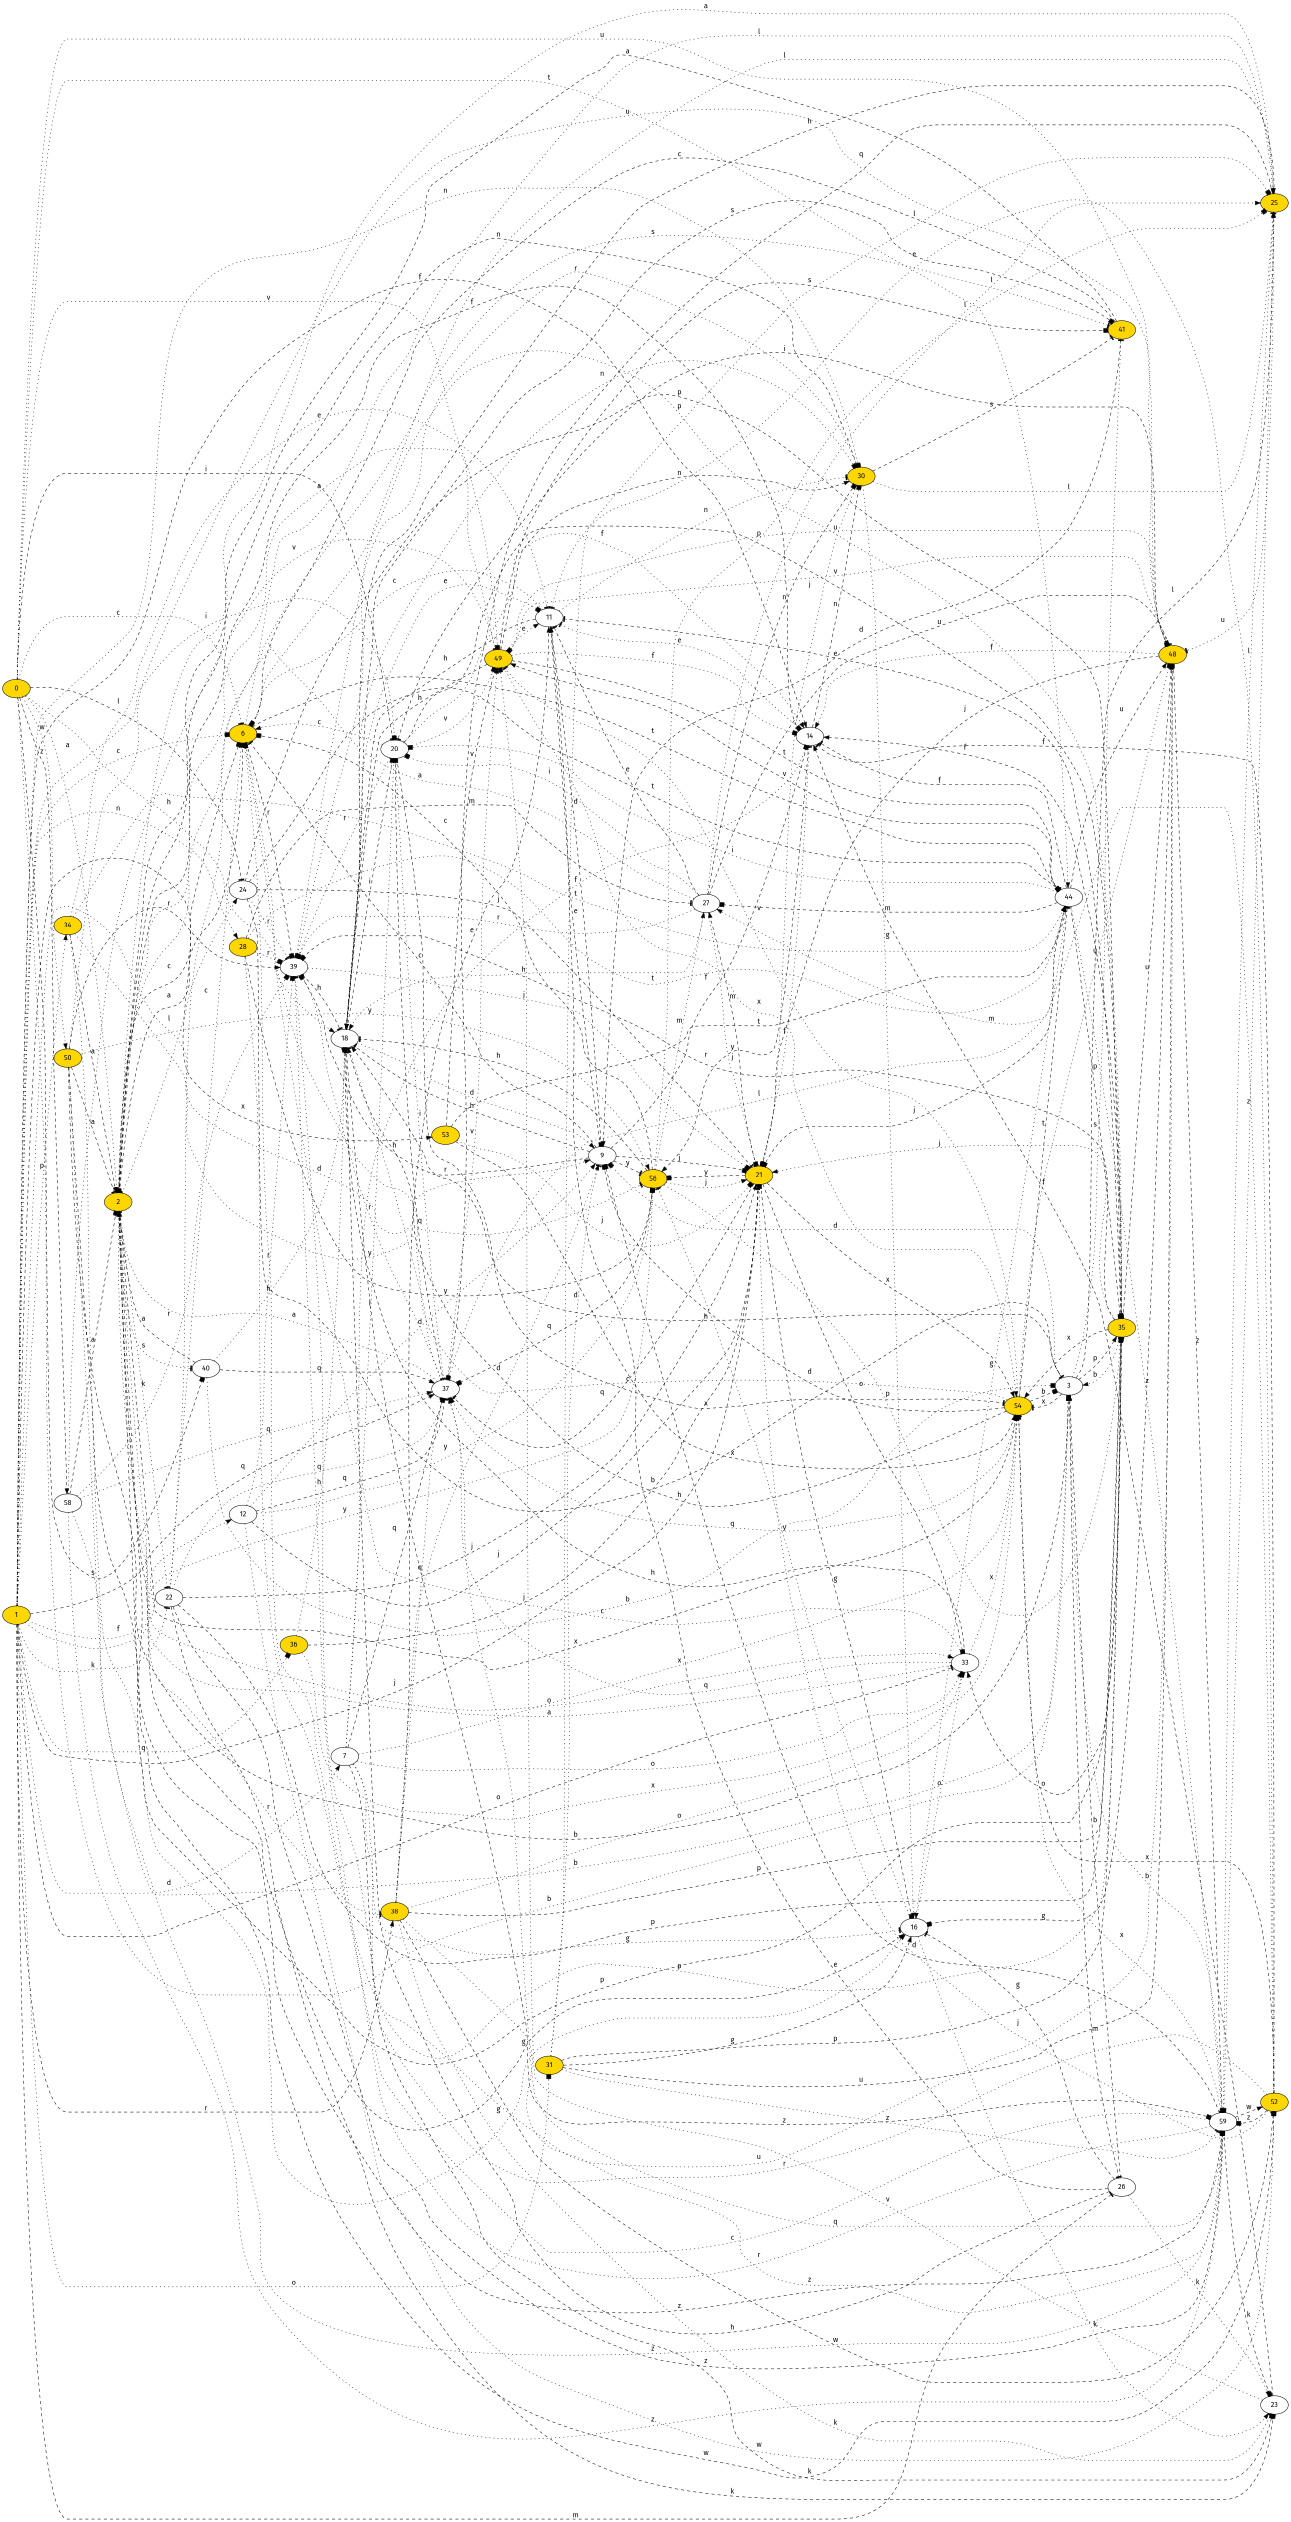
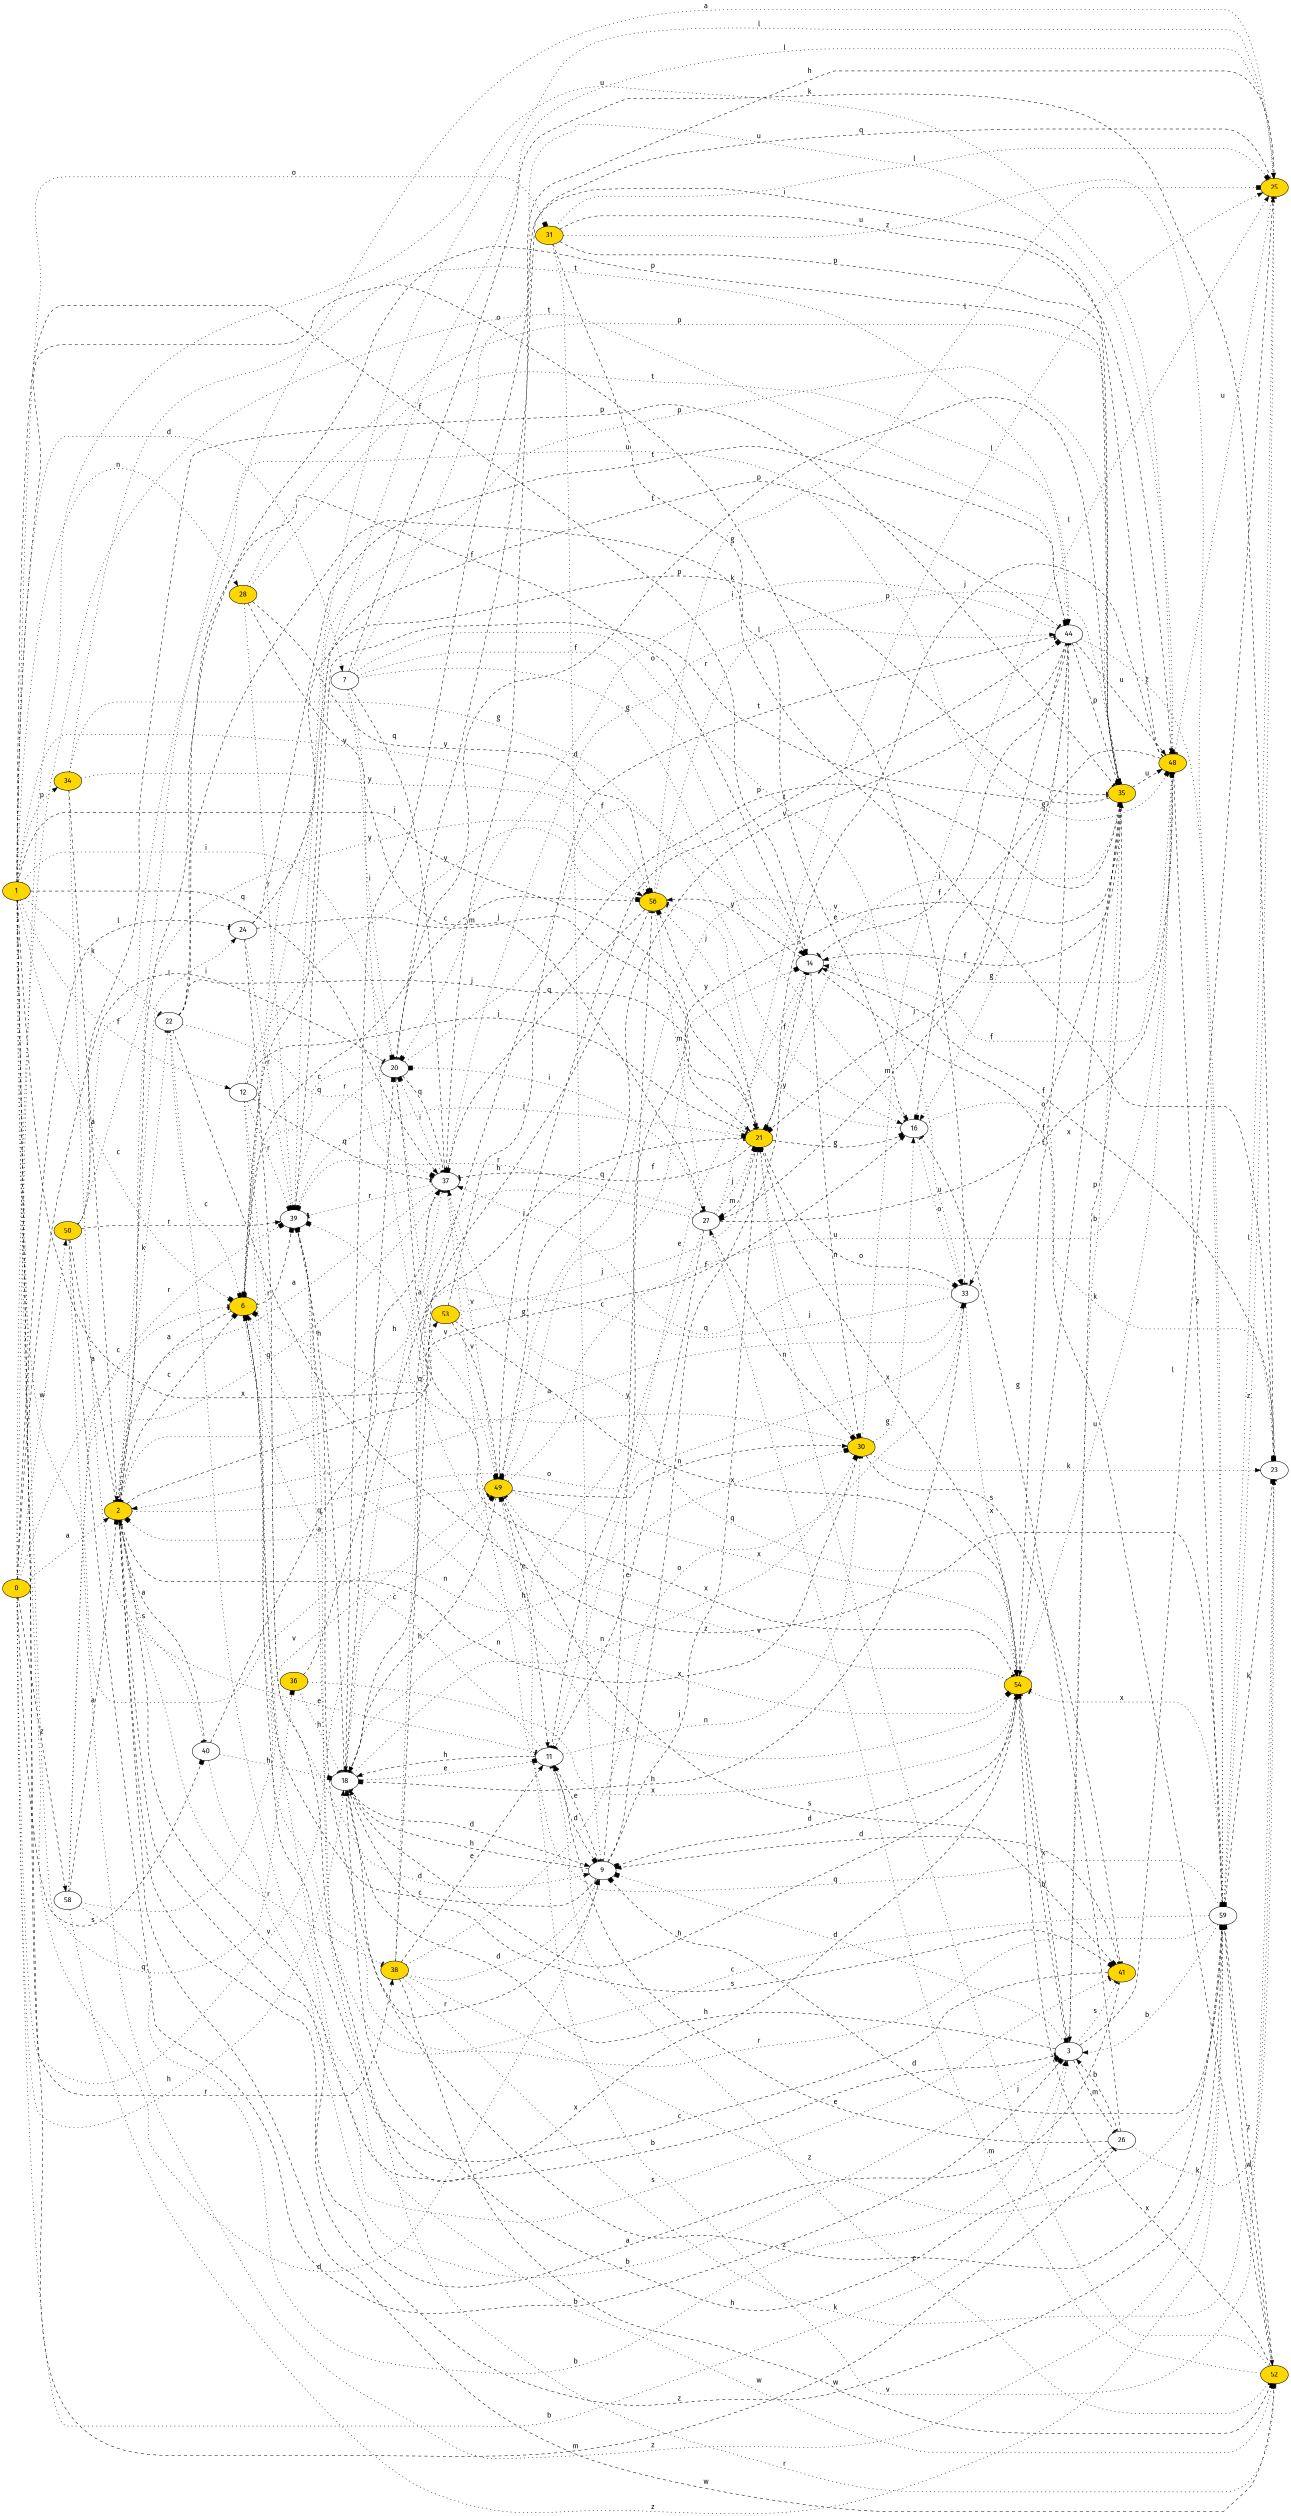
edge "49" -> "11": style dotted -> dashed
edge "18" -> "9": style dotted -> dashed
edge "30" -> "23": added, label "k"
